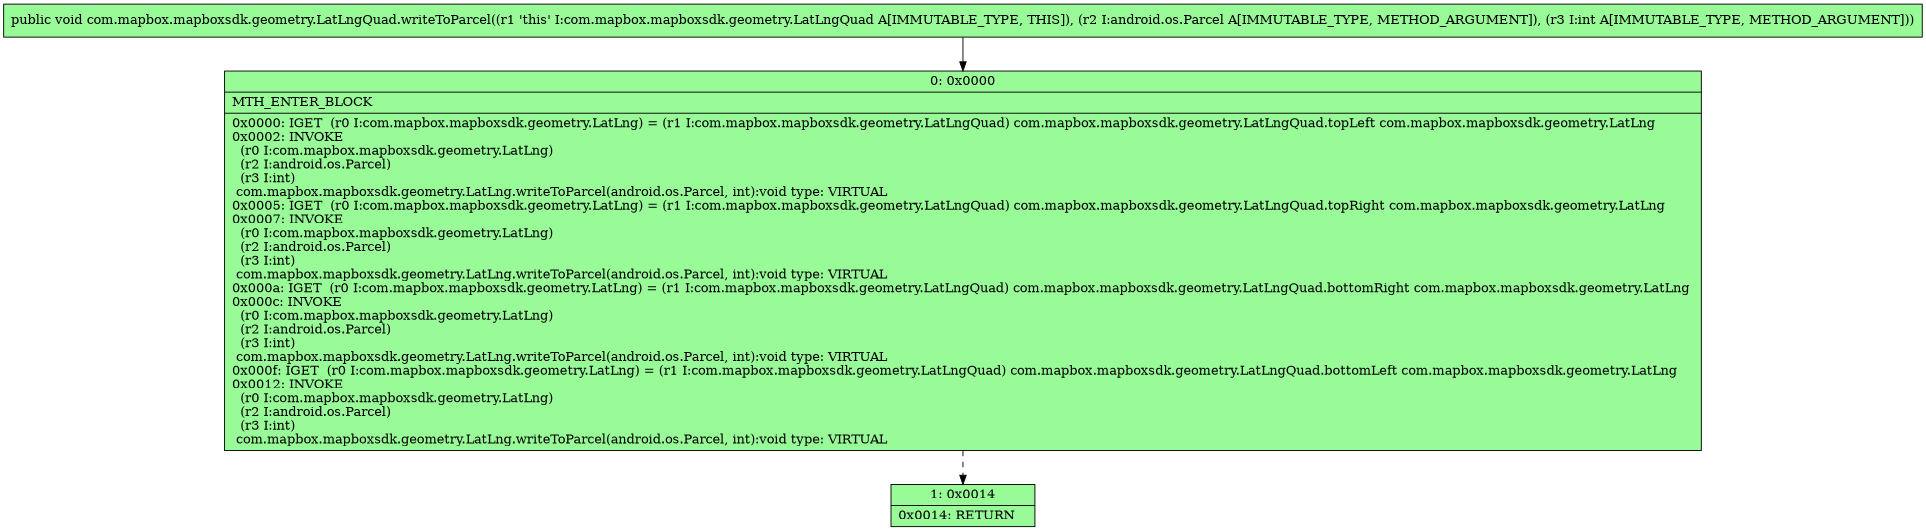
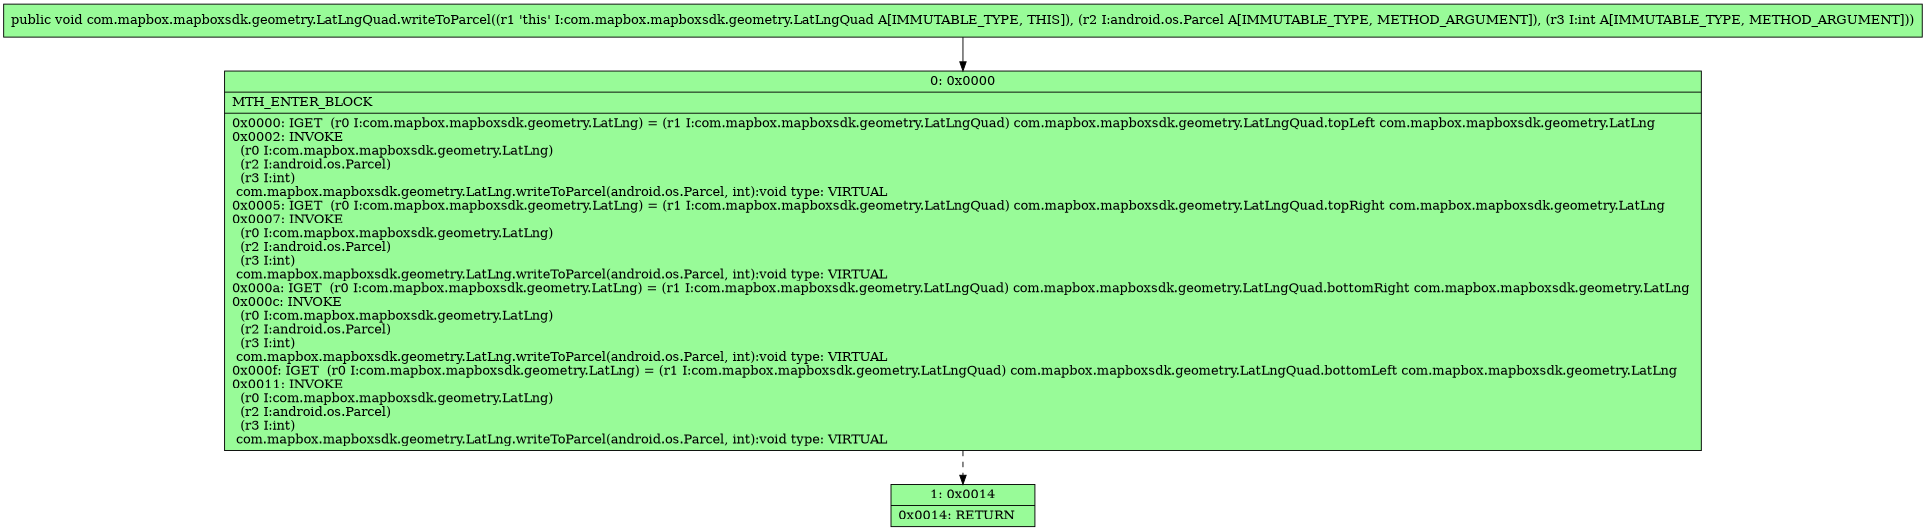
node "0: 0x0000": text "0x0012: INVOKE" -> "0x0011: INVOKE"
